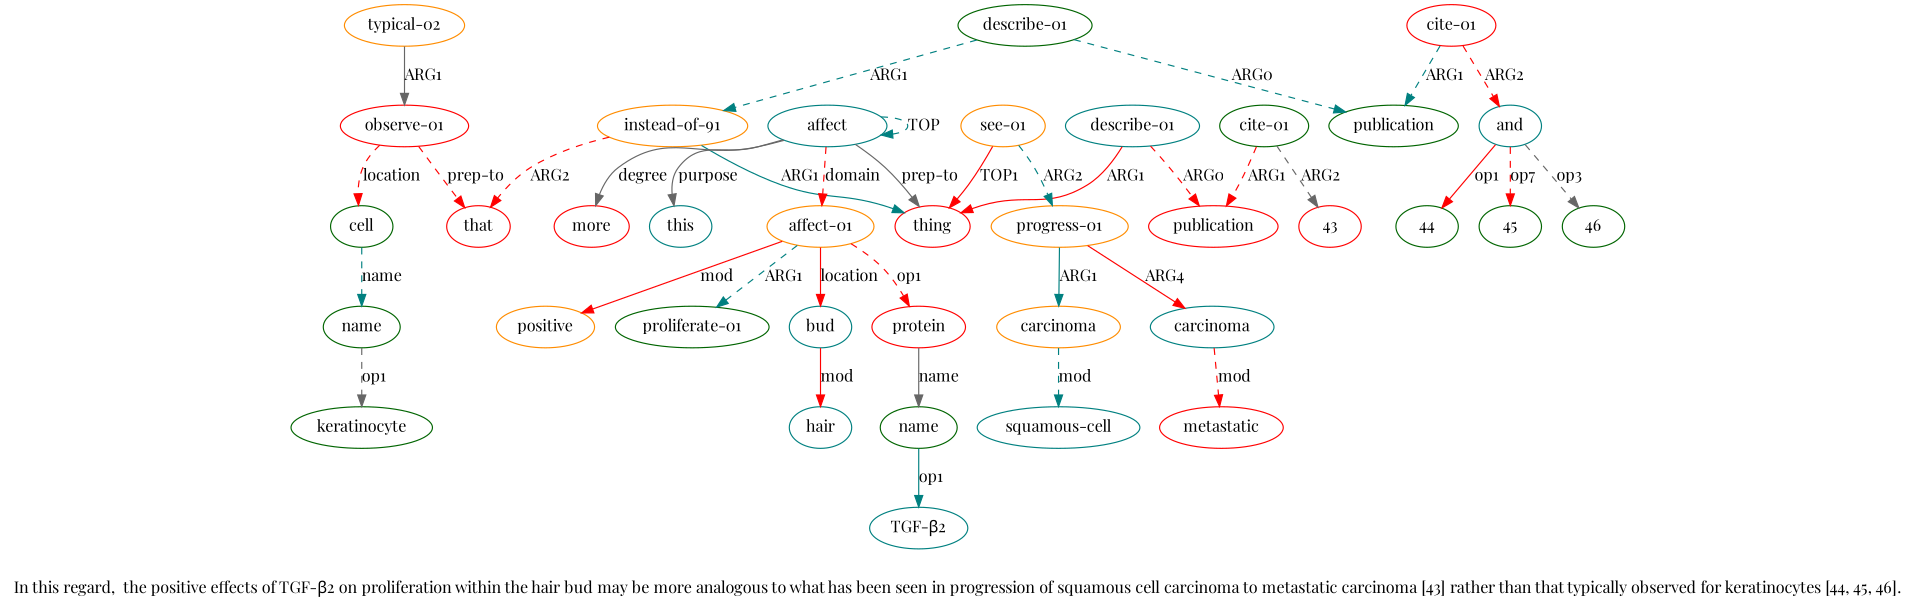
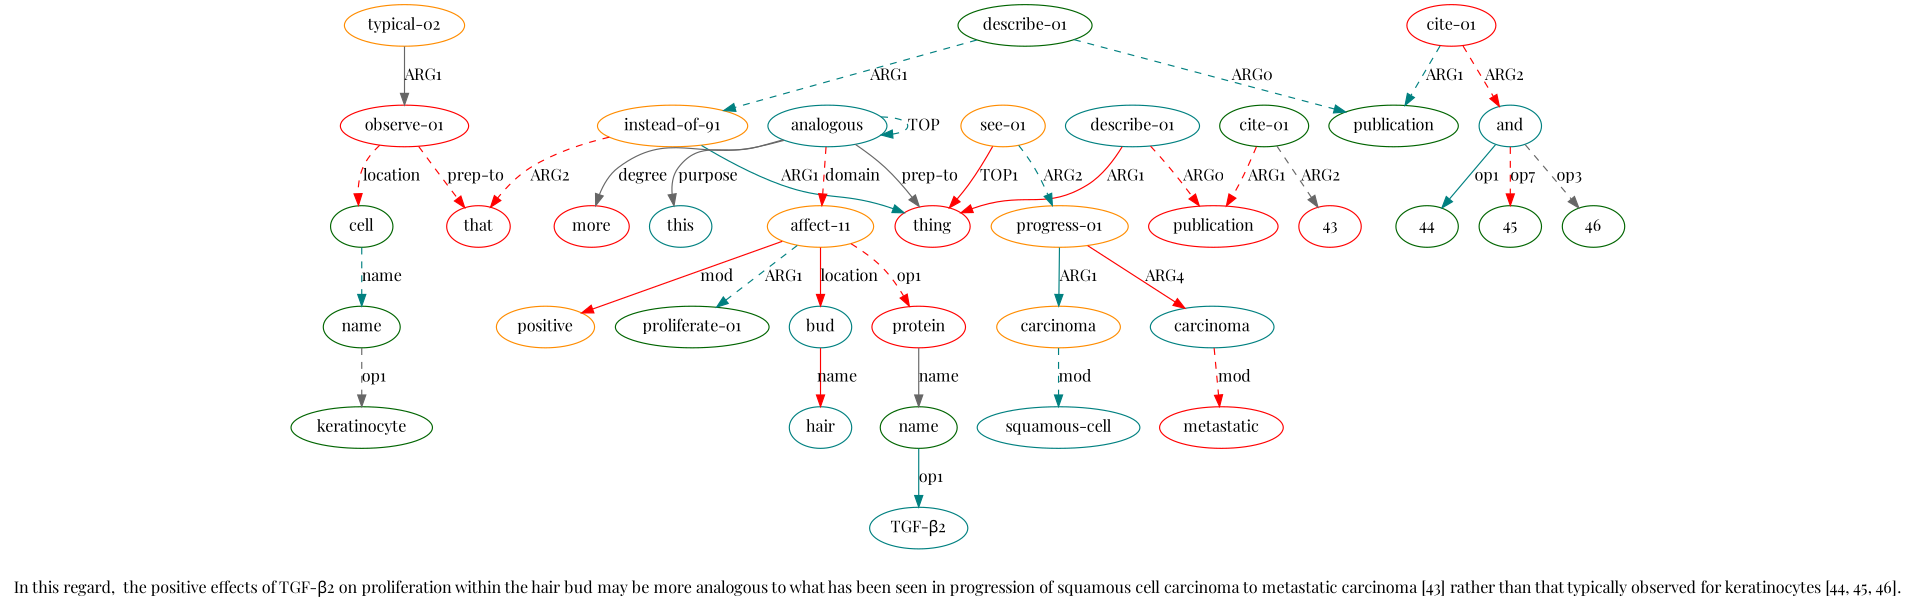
node "affect": label "affect" -> "analogous"
edge "and" -> "44": color red -> teal
node "affect-01": label "affect-01" -> "affect-11"
edge "bud" -> "hair": label "mod" -> "name"
